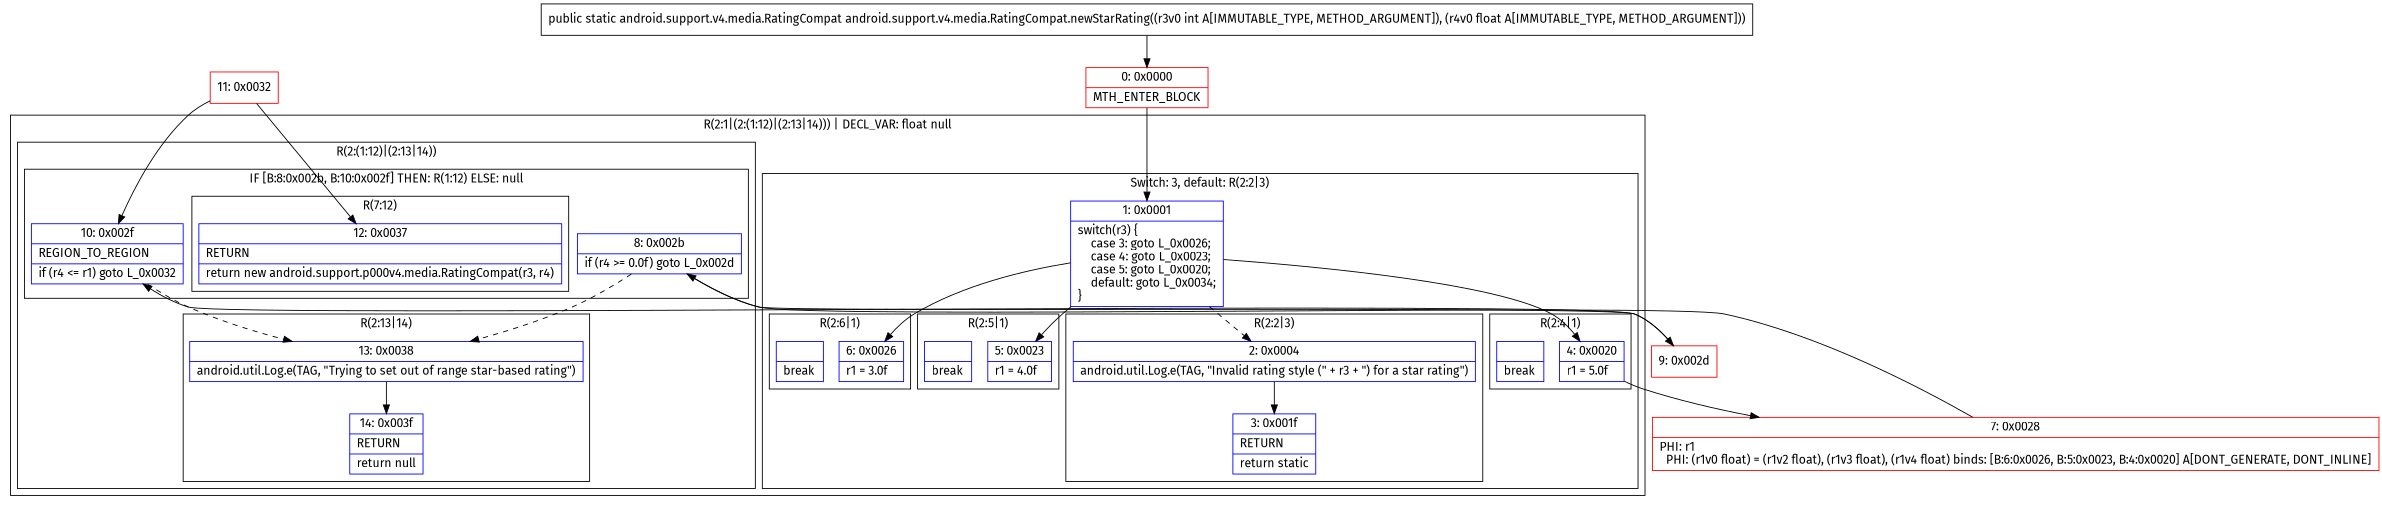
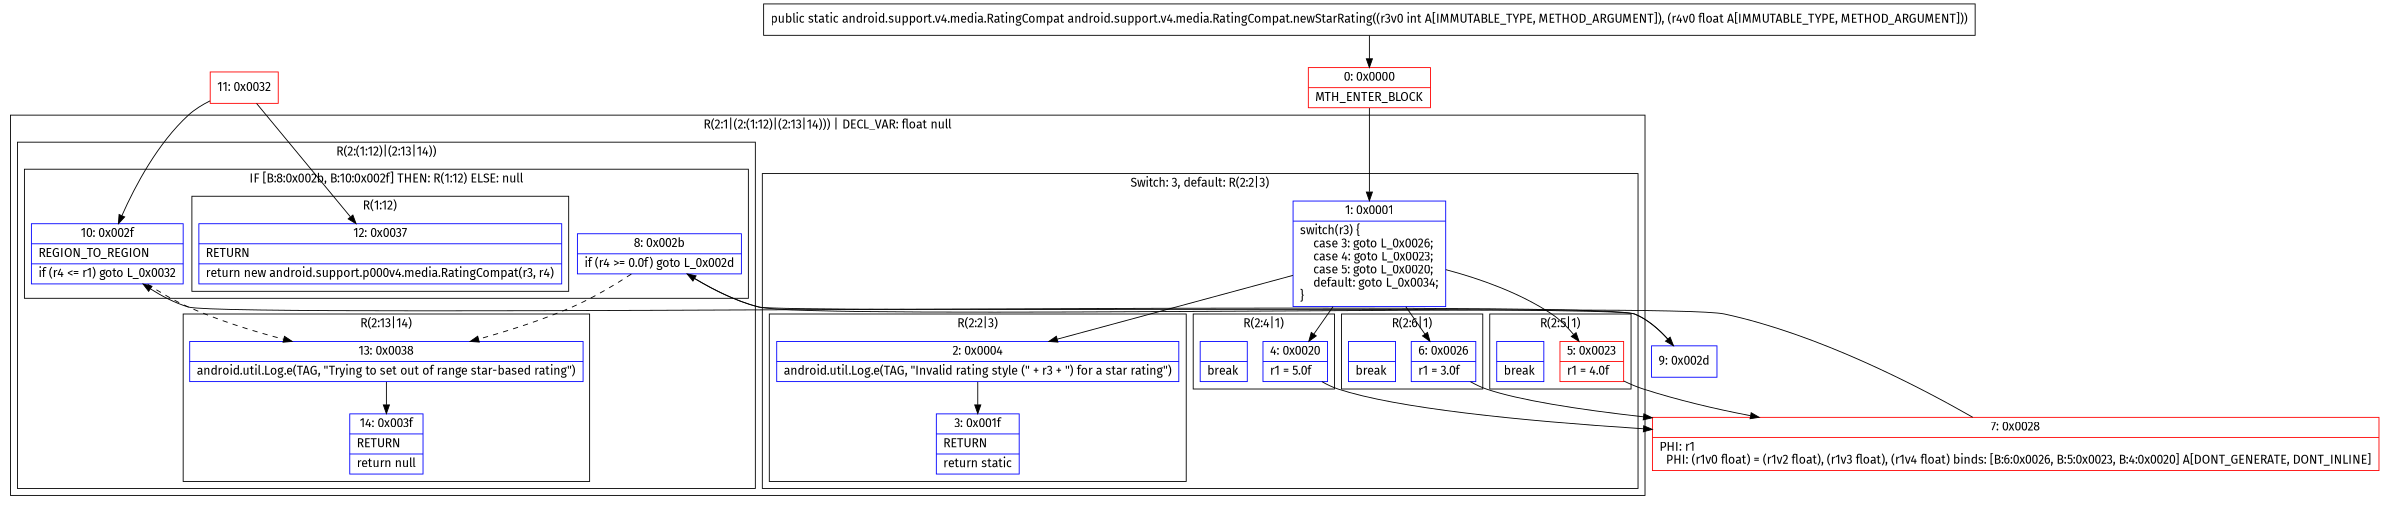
cluster "R(7:12)": label "R(7:12)" -> "R(1:12)"
edge "1: 0x0001" -> "2: 0x0004": style dashed -> solid
node "5: 0x0023": color blue -> red
node "9: 0x002d": color red -> blue
edge "5: 0x0023" -> "7: 0x0028": added
edge "6: 0x0026" -> "7: 0x0028": added
